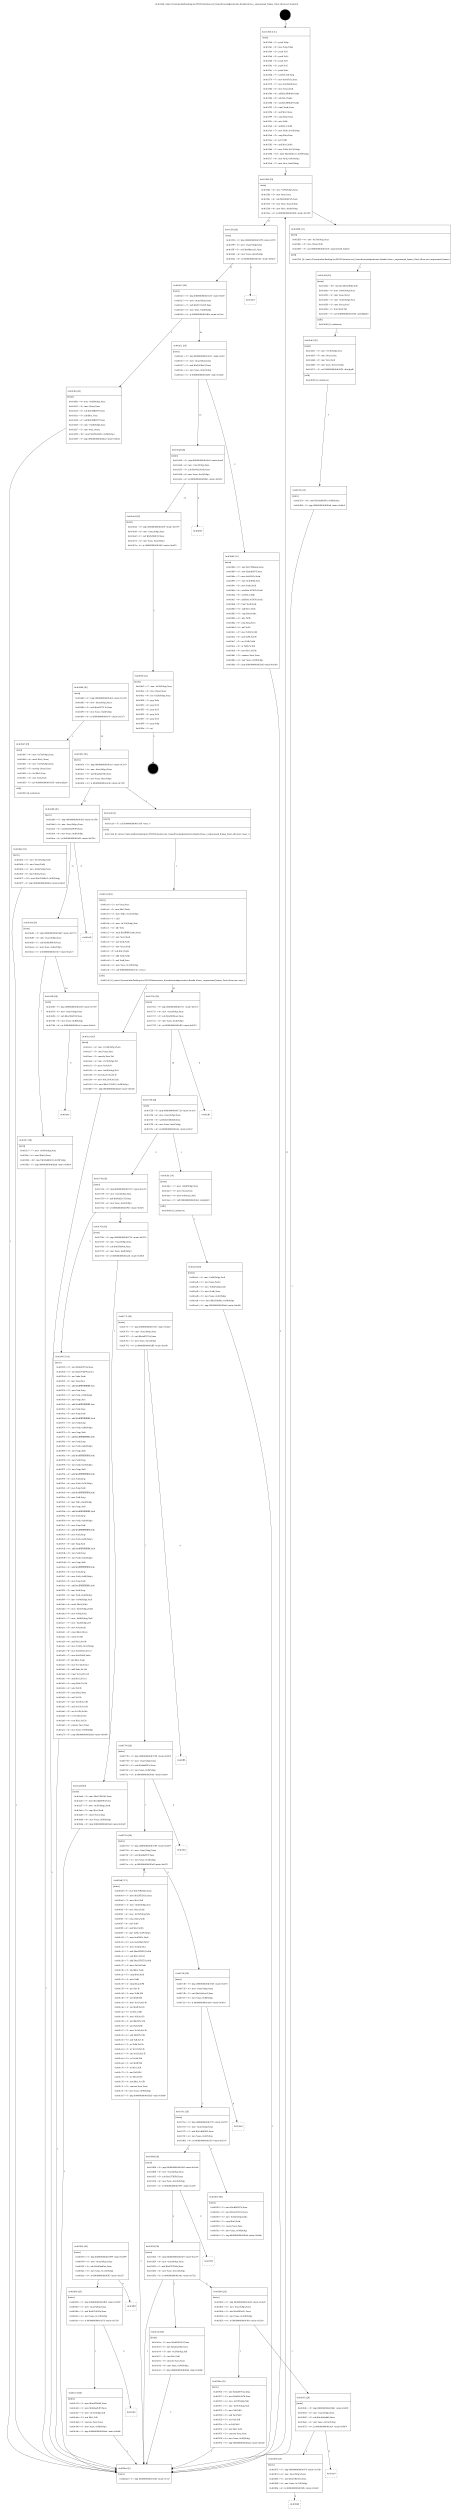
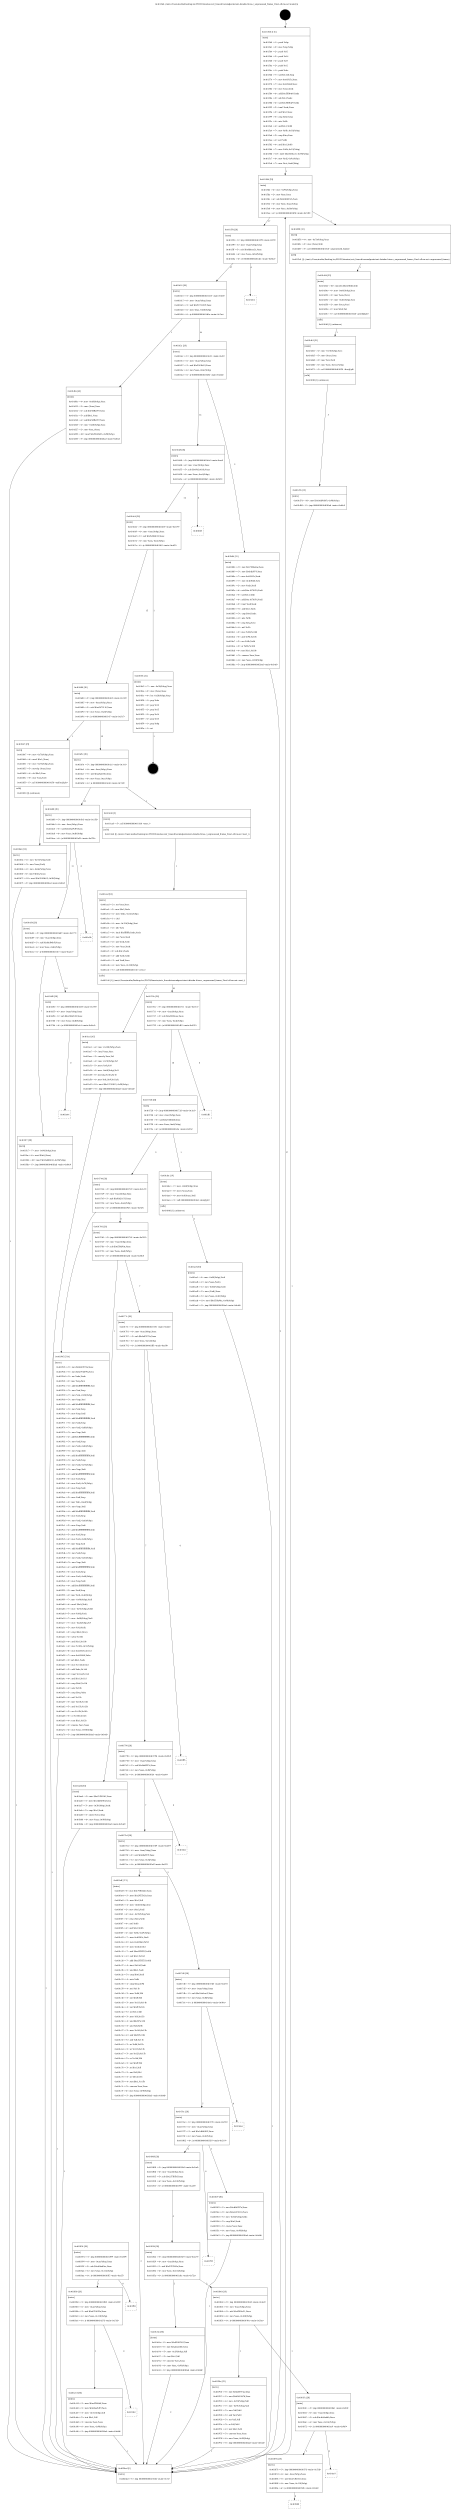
edge "0x401664 [28]" -> "0x401680 [28]": added, label "13"
edge "0x401b47 [29]" -> "0x401b64 [32]": added, label "1"
edge "0x401760 [28]" -> "0x40177c [28]": added, label "7"
edge "0x401bdf [171]" -> "0x4017b4 [28]": reversed
edge "0x401808 [28]" -> "0x401f95": now "0x4017ec [28]" -> "0x401f95"
edge "0x401824 [28]" -> "0x4020ad [5]": now "0x401b29 [30]" -> "0x4020ad [5]"
